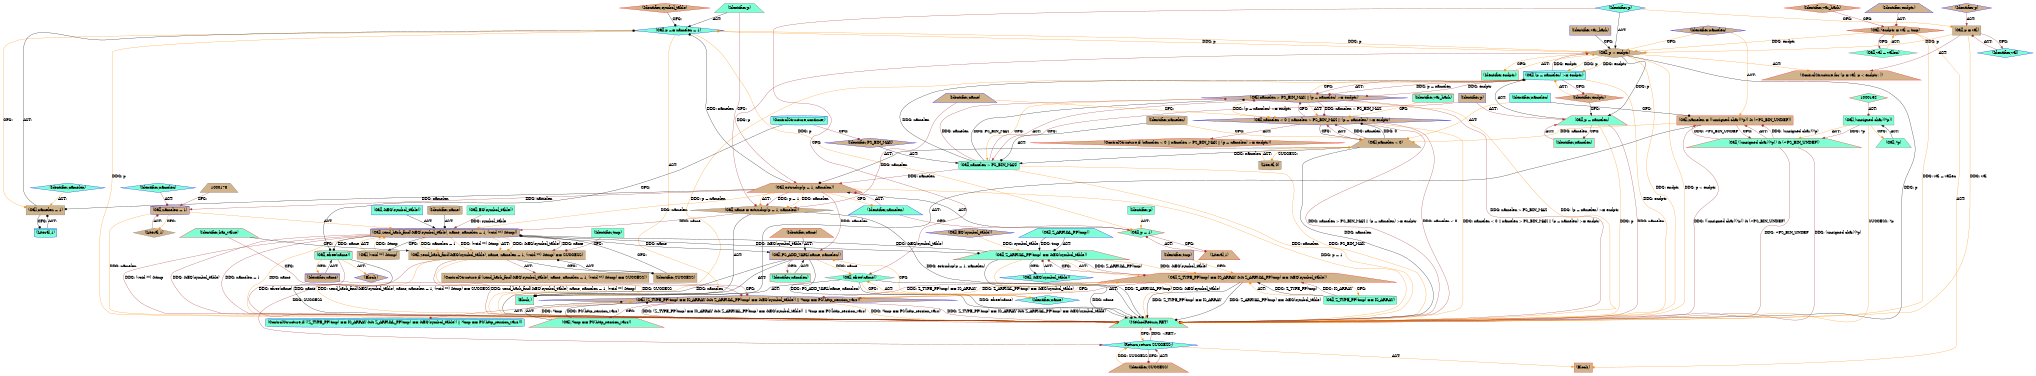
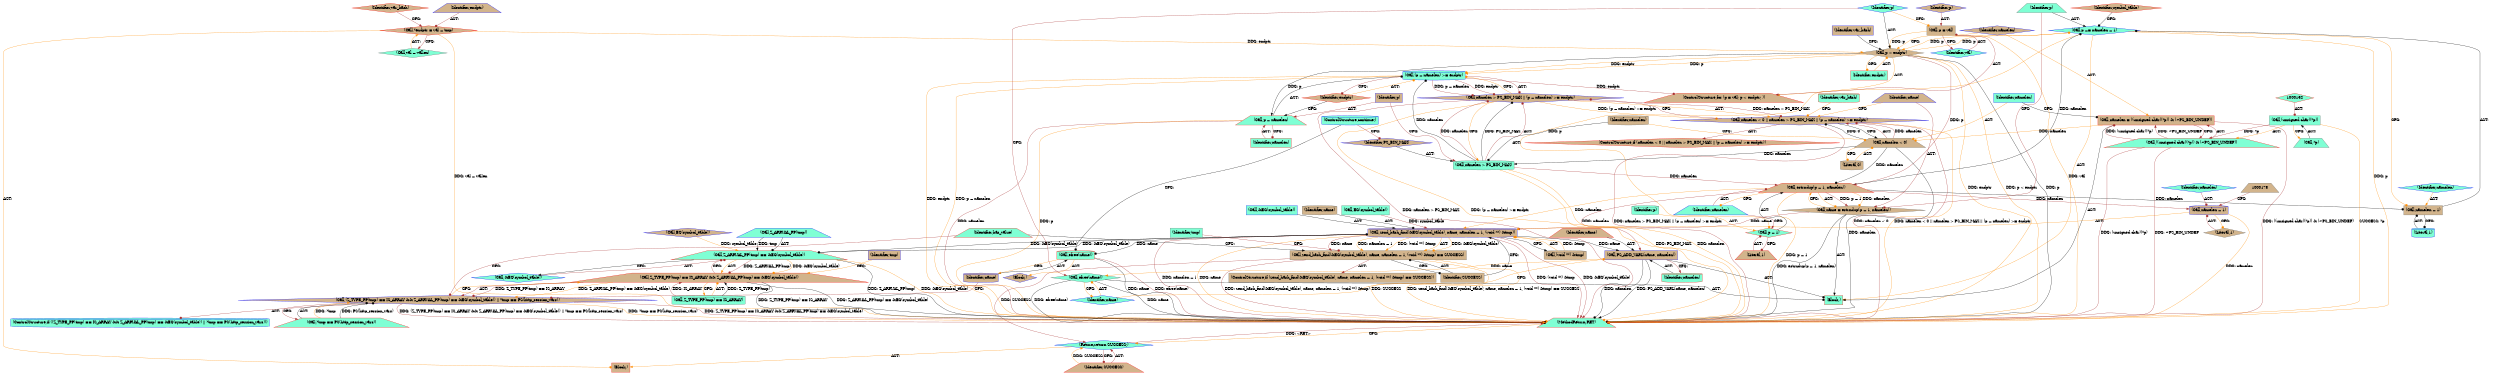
edge "(Call,(p + namelen) >= endptr)" -> "(Call,p < endptr)": now "(Call,(p + namelen) >= endptr)" -> "(ControlStructure,for (p = val; p < endptr; ))"
edge "(Call,namelen < 0)" -> "(Literal,0)": label "SUCCESS: " -> "CFG: "
edge "(Call,name = estrndup(p + 1, namelen))" -> "(Call,estrndup(p + 1, namelen))": added, label "CFG:"
